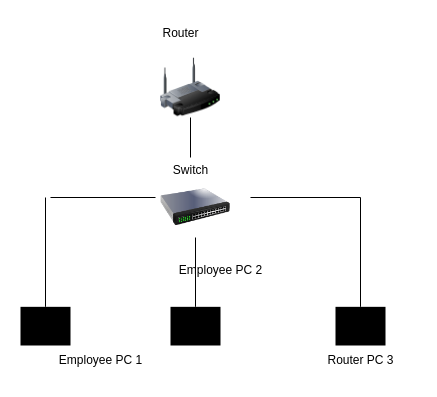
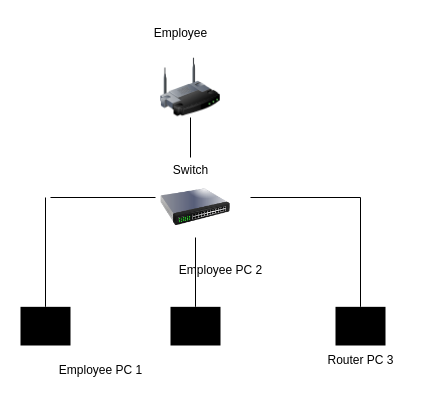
node "Router": label "Router" -> "Employee"
node "Employee PC 1": moved (101, 361) -> (101, 371)
